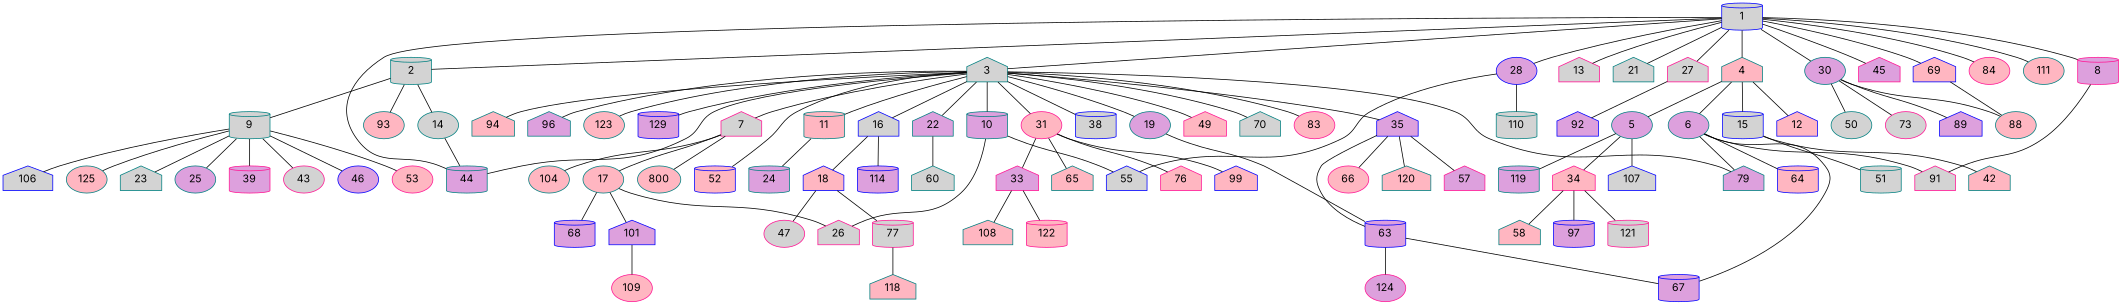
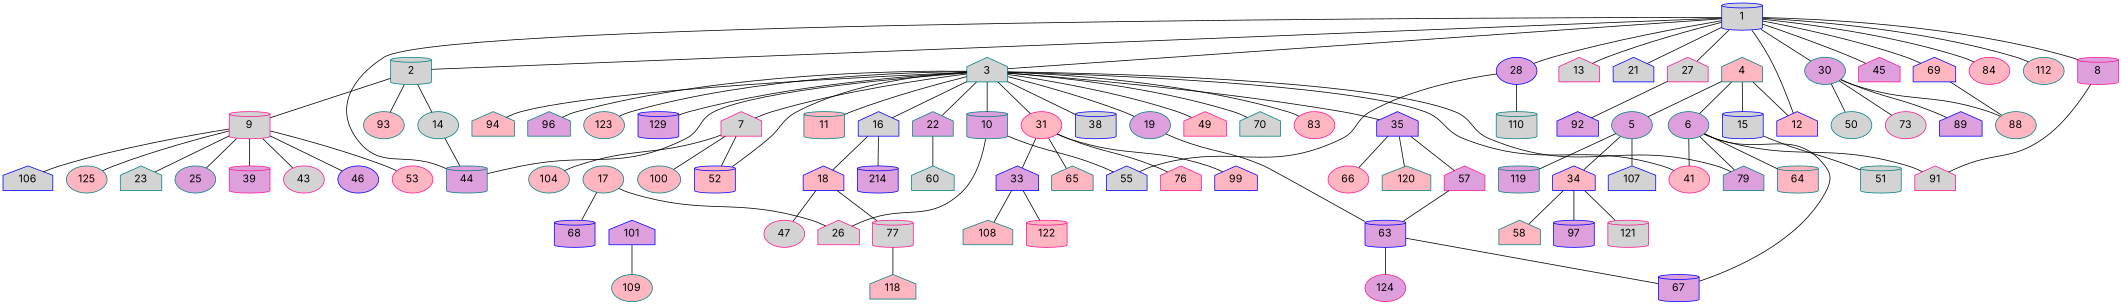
edge "1" -- "4": now "1" -- "12"
node "21": color teal -> blue
node "111": label "111" -> "112"
node "9": color teal -> deeppink
edge "7" -- "17": now "7" -- "52"
edge "35" -- "63": now "57" -- "63"
node "800": label "800" -> "100"
node "24": removed
node "114": label "114" -> "214"
node "33": color deeppink -> blue
node "34": color deeppink -> blue
node "41": added
node "64": color blue -> teal
node "42": removed
edge "17" -- "101": removed
node "109": color deeppink -> teal
